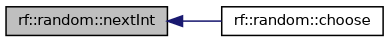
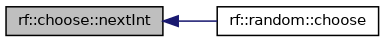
node "rf::random::nextInt": label "rf::random::nextInt" -> "rf::choose::nextInt"
